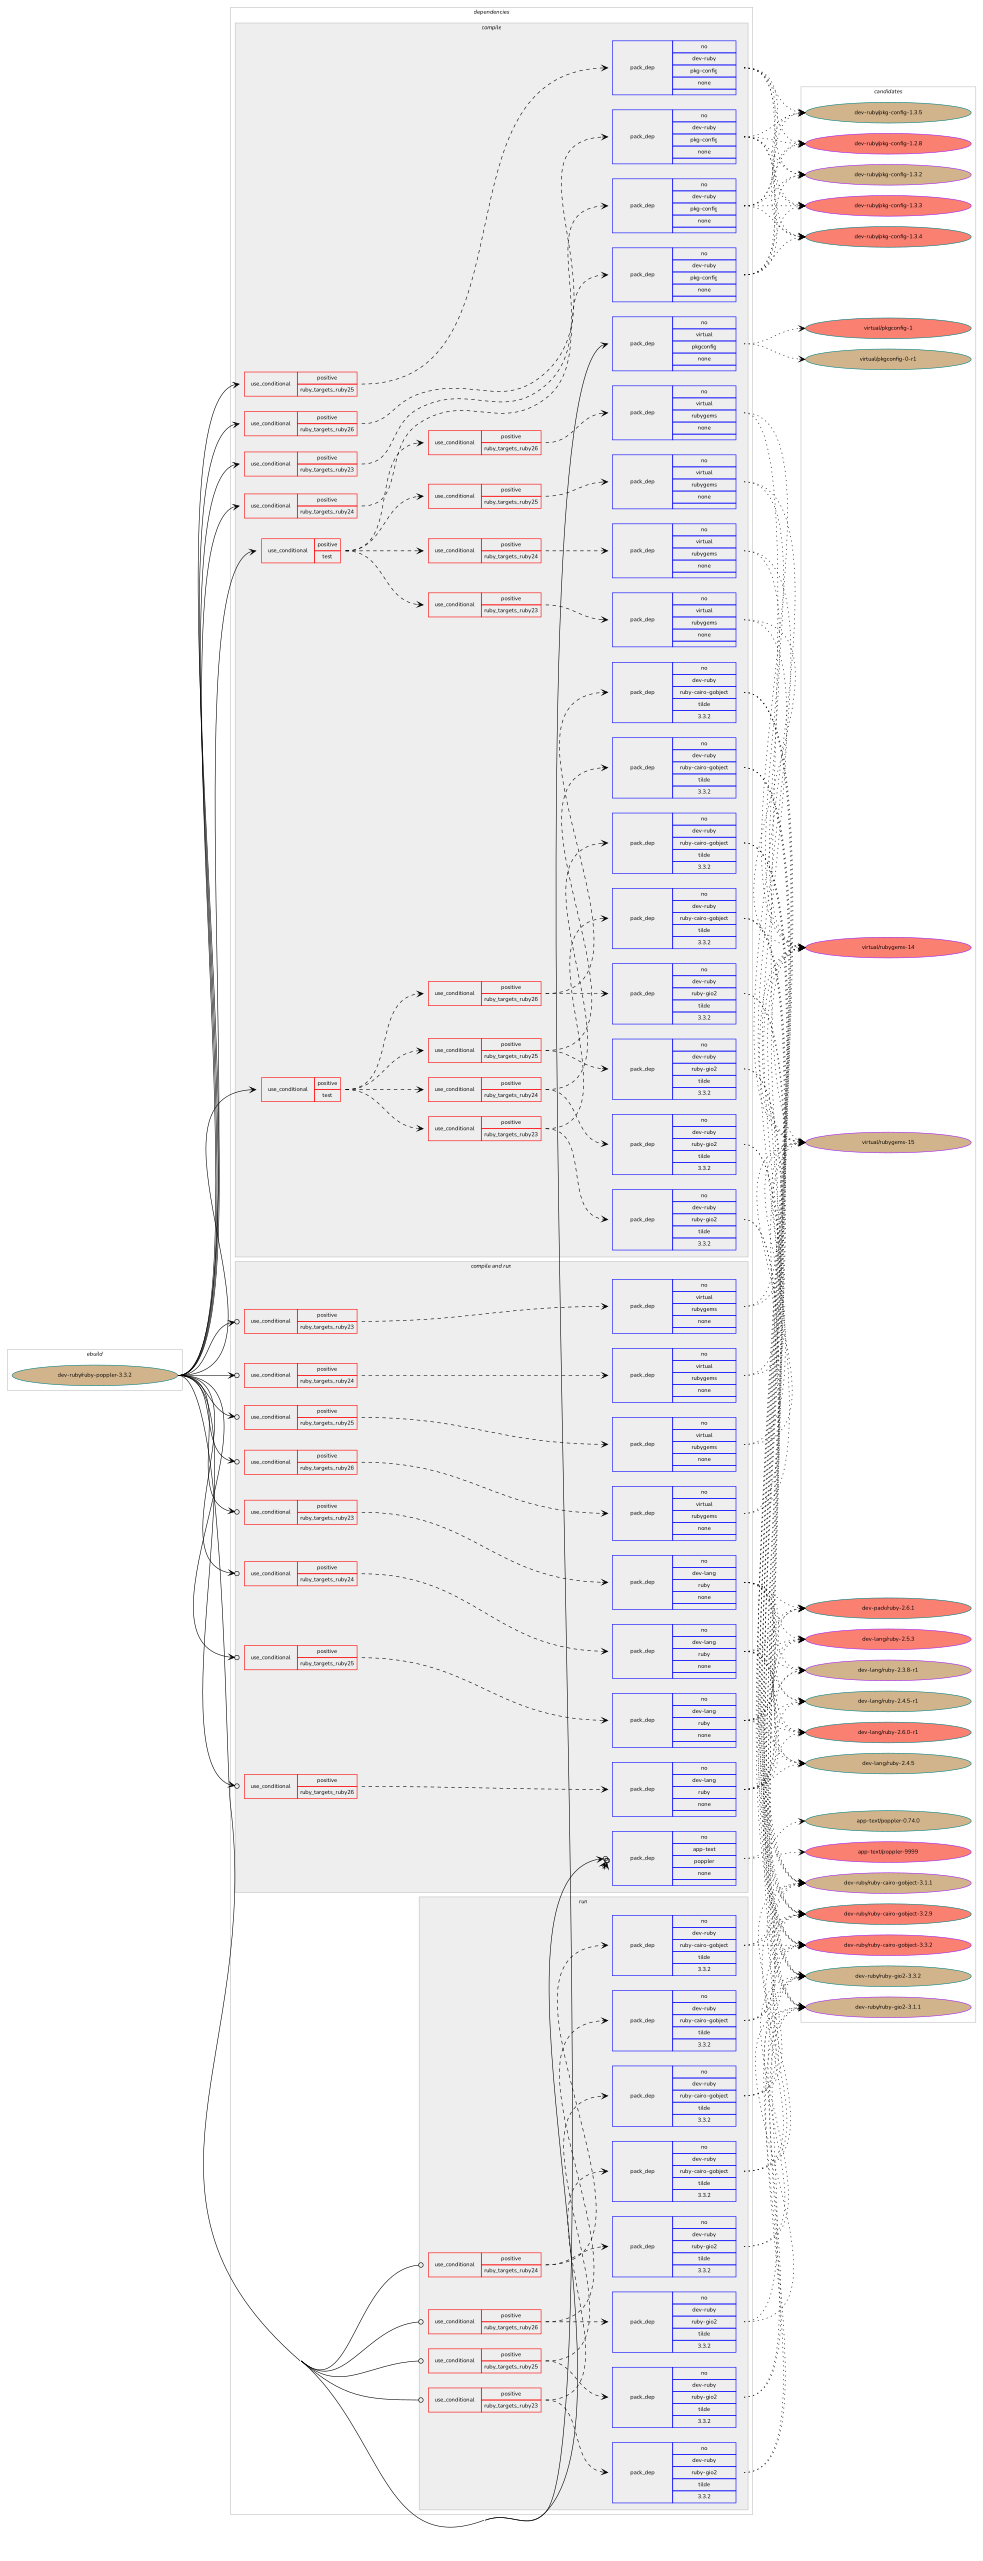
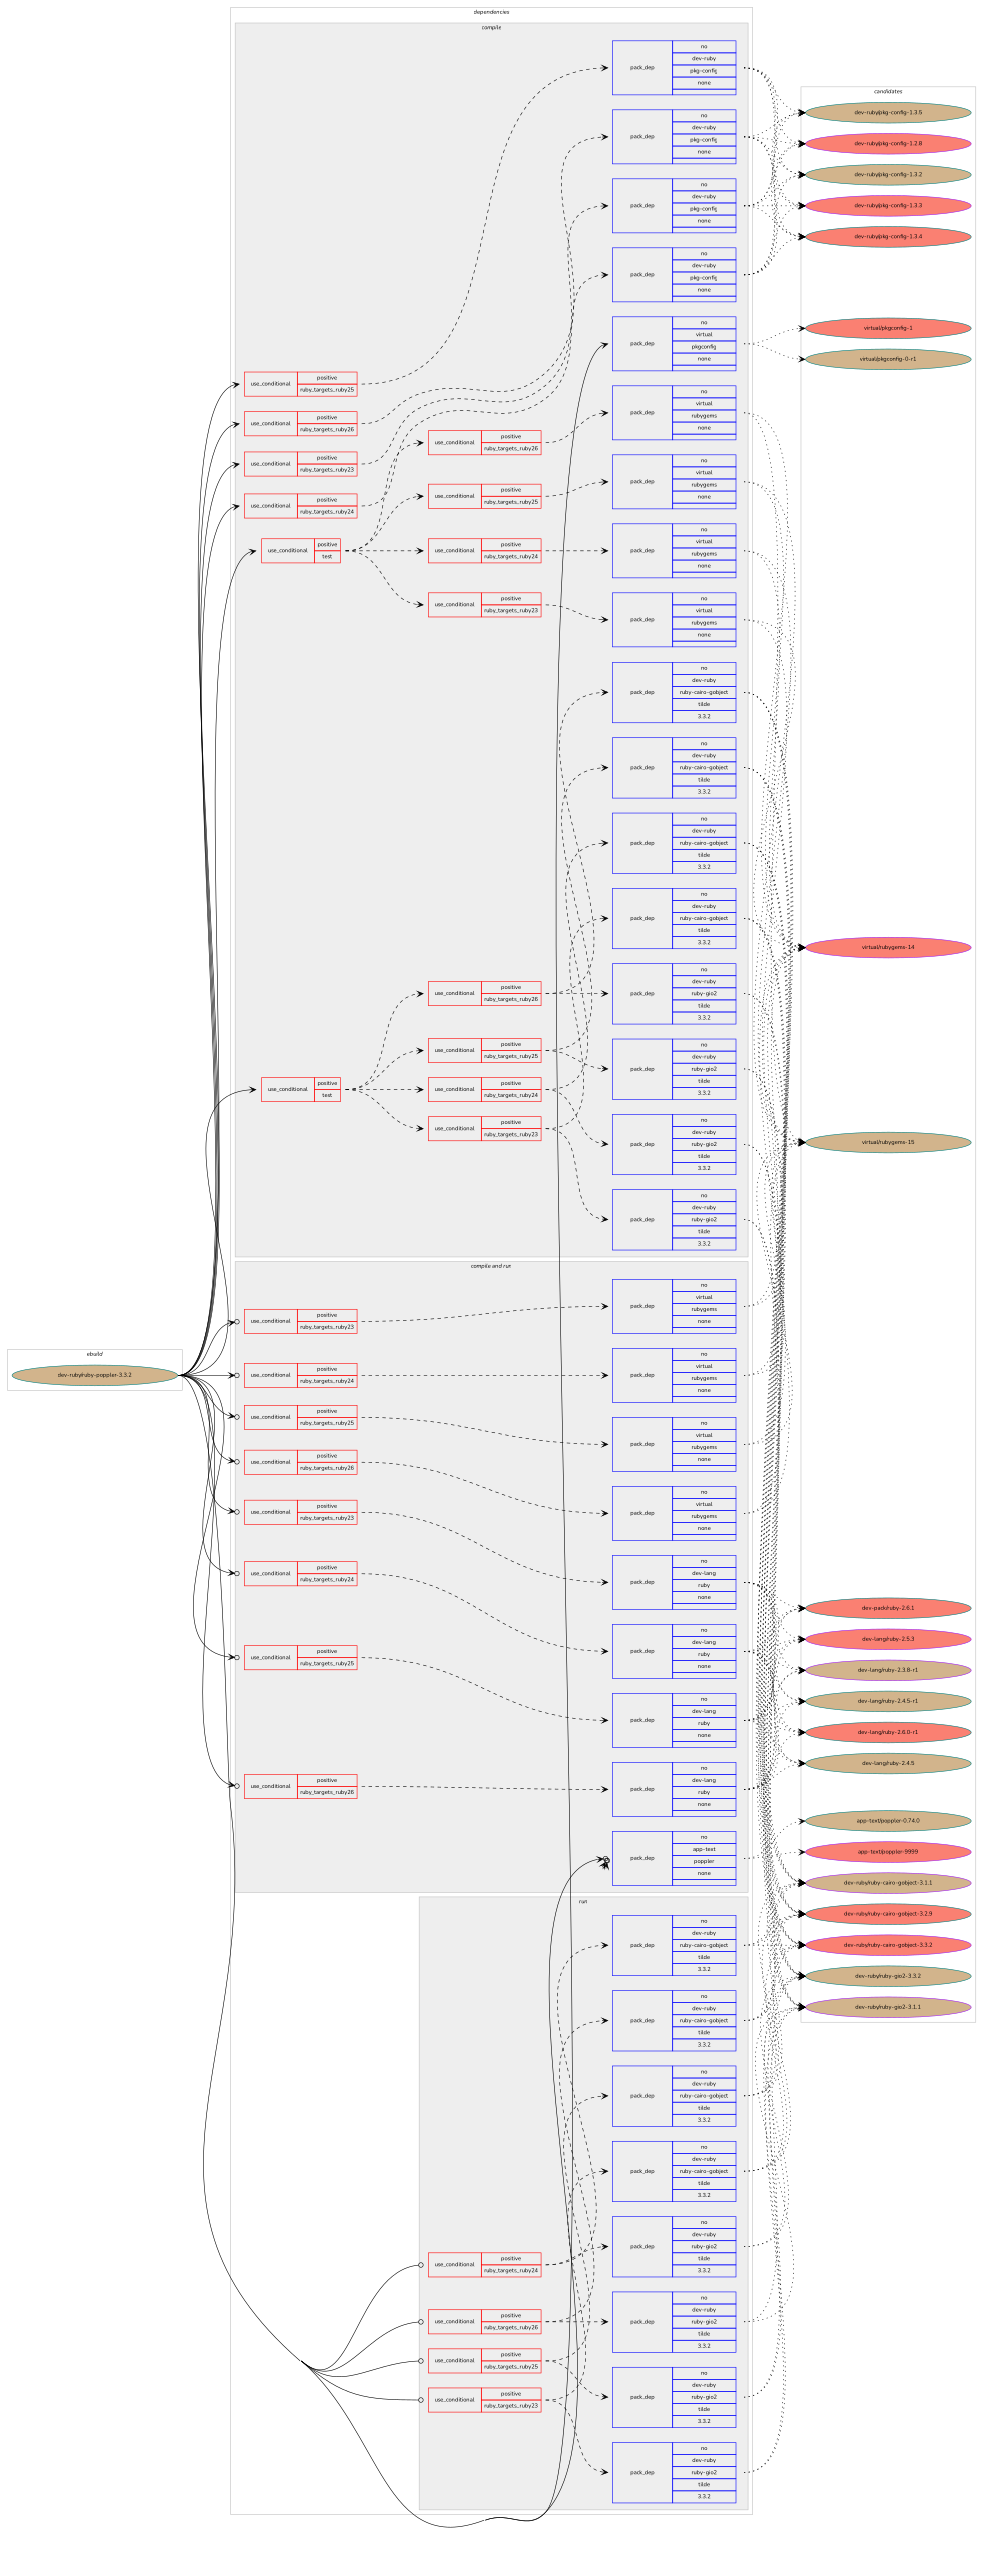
node "dev-ruby/pkg-config-1.3.2": color purple -> teal
node "virtual/rubygems-15": color purple -> teal
